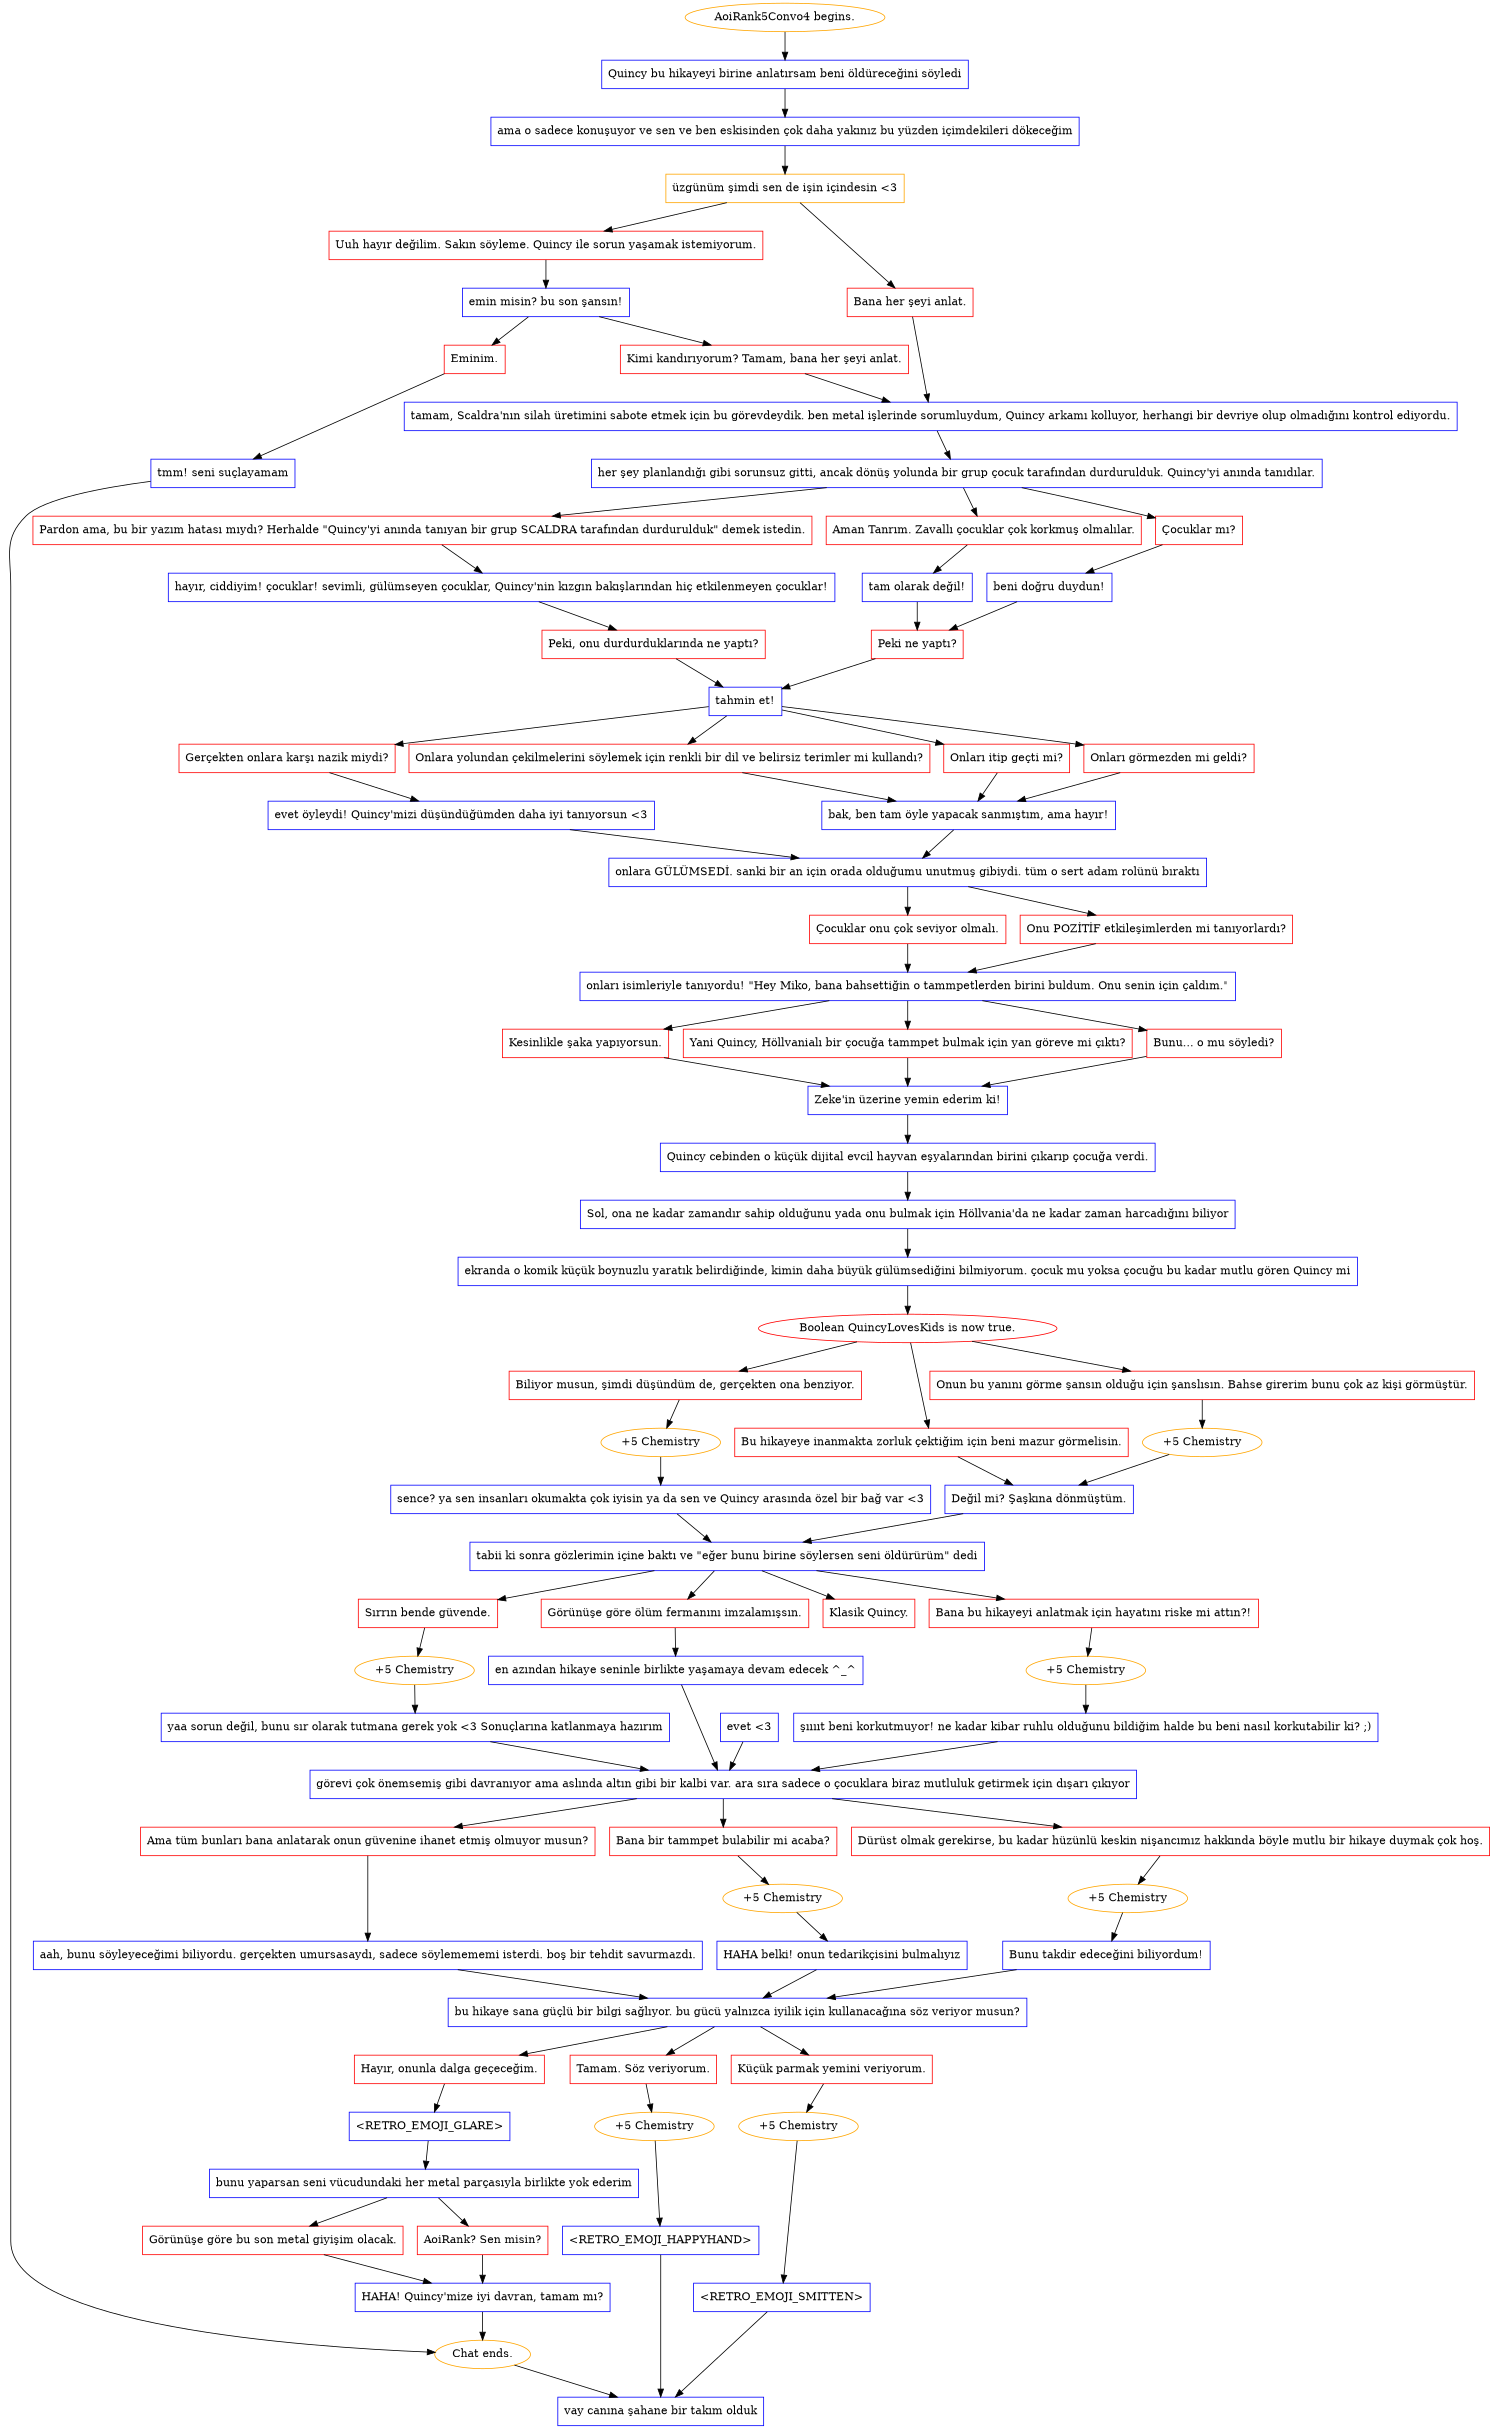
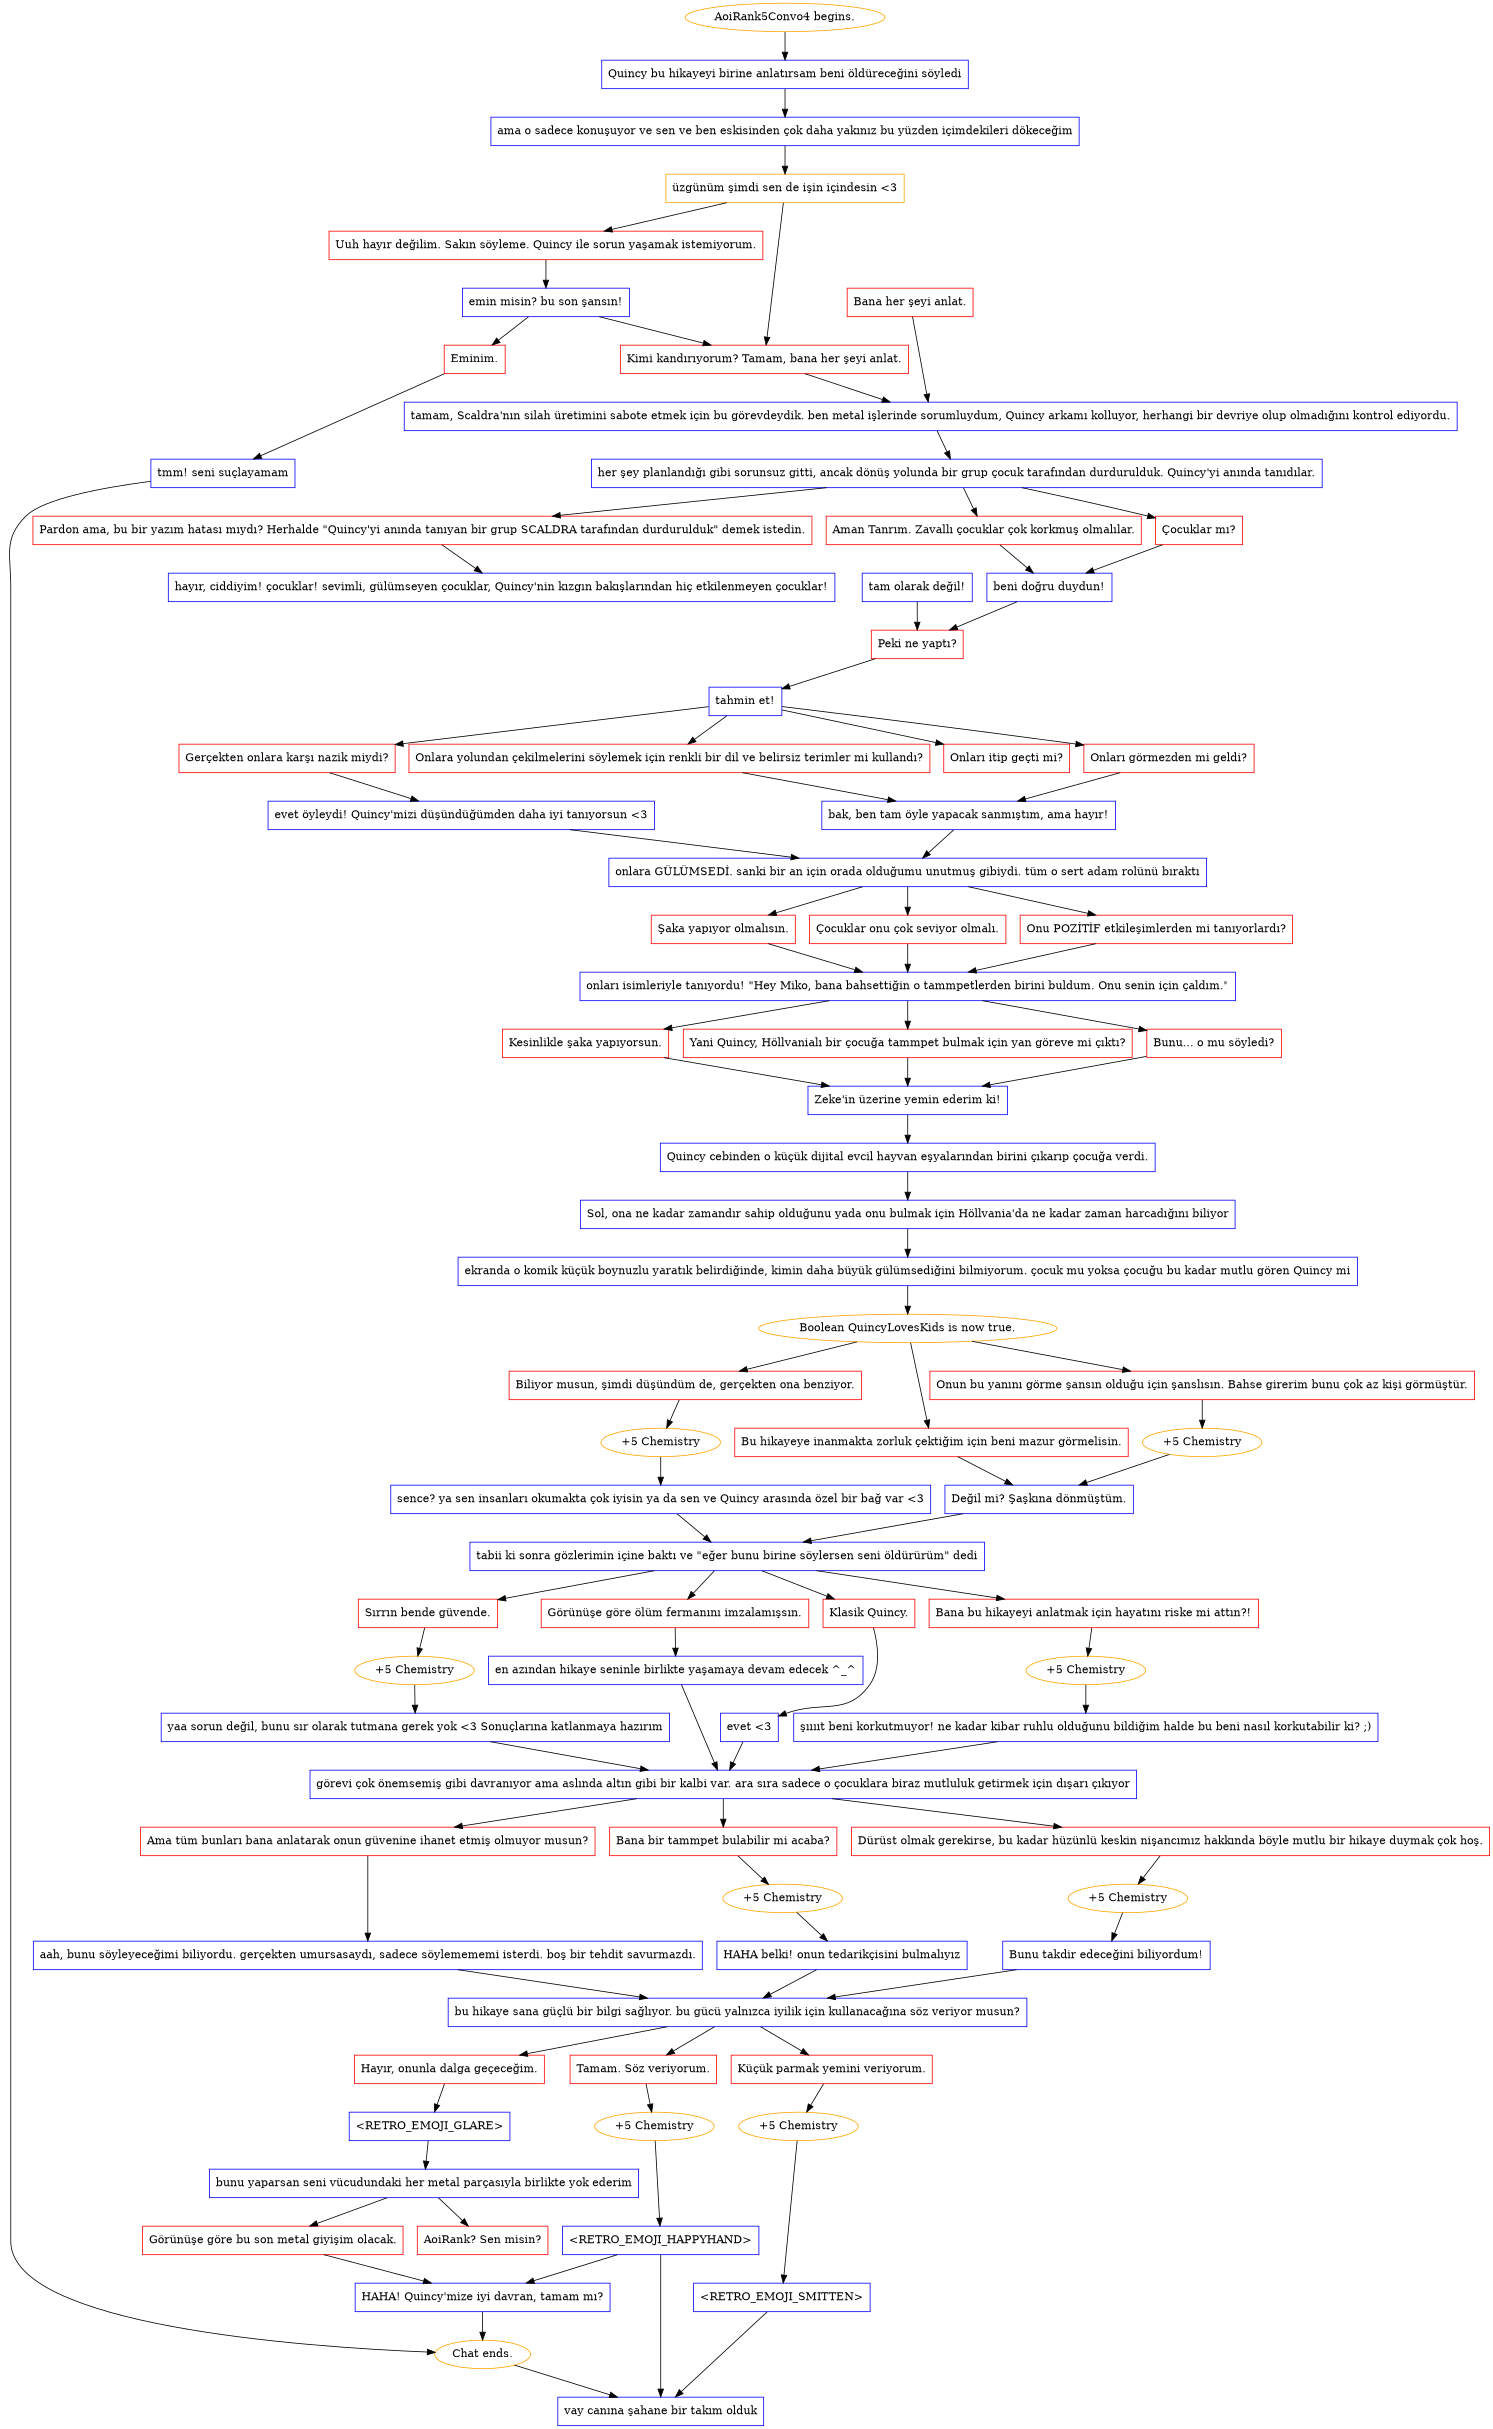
edge "üzgünüm şimdi sen de işin içindesin <3" -> "Bana her şeyi anlat.": now "üzgünüm şimdi sen de işin içindesin <3" -> "Kimi kandırıyorum? Tamam, bana her şeyi anlat."
edge "Aman Tanrım. Zavallı çocuklar çok korkmuş olmalılar." -> "tam olarak değil!": now "Aman Tanrım. Zavallı çocuklar çok korkmuş olmalılar." -> "beni doğru duydun!"
node "Peki, onu durdurduklarında ne yaptı?": removed
edge "Onları itip geçti mi?" -> "bak, ben tam öyle yapacak sanmıştım, ama hayır!": removed
node "Şaka yapıyor olmalısın.": added
node "Boolean QuincyLovesKids is now true.": color red -> orange
edge "Klasik Quincy." -> "evet <3": added
edge "AoiRank? Sen misin?" -> "HAHA! Quincy'mize iyi davran, tamam mı?": now "<RETRO_EMOJI_HAPPYHAND>" -> "HAHA! Quincy'mize iyi davran, tamam mı?"
